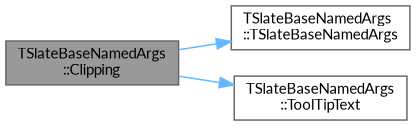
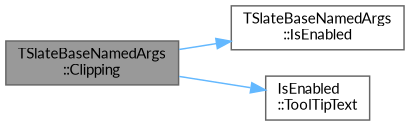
node "TSlateBaseNamedArgs ::TSlateBaseNamedArgs": label "TSlateBaseNamedArgs ::TSlateBaseNamedArgs" -> "TSlateBaseNamedArgs ::IsEnabled"
node "TSlateBaseNamedArgs ::ToolTipText": label "TSlateBaseNamedArgs ::ToolTipText" -> "IsEnabled ::ToolTipText"
